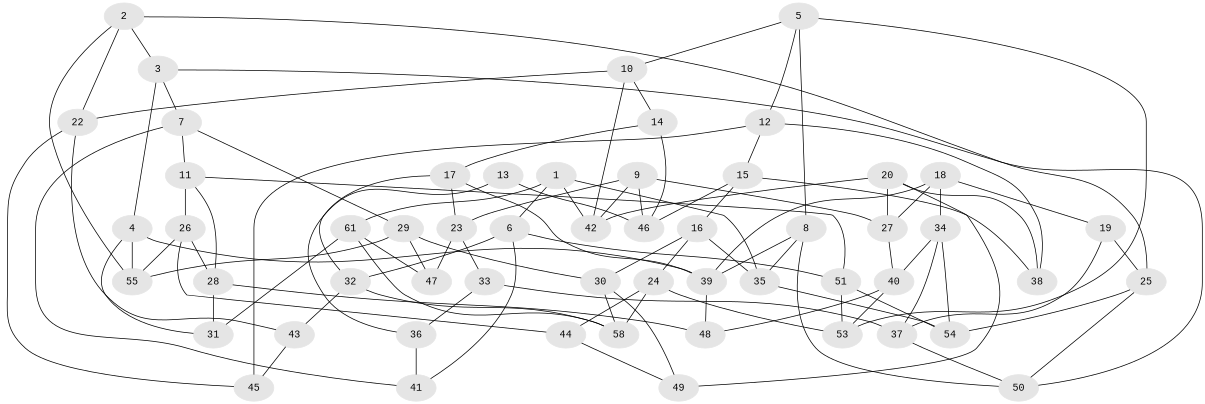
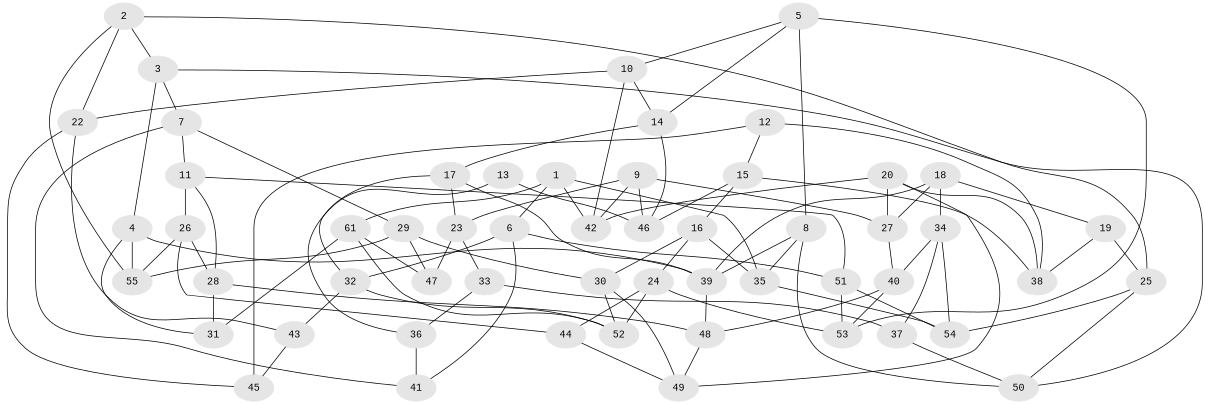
edge "5" -- "12": now "5" -- "14"
edge "19" -- "37": now "19" -- "38"
node "58": label "58" -> "52"
edge "48" -- "49": added
